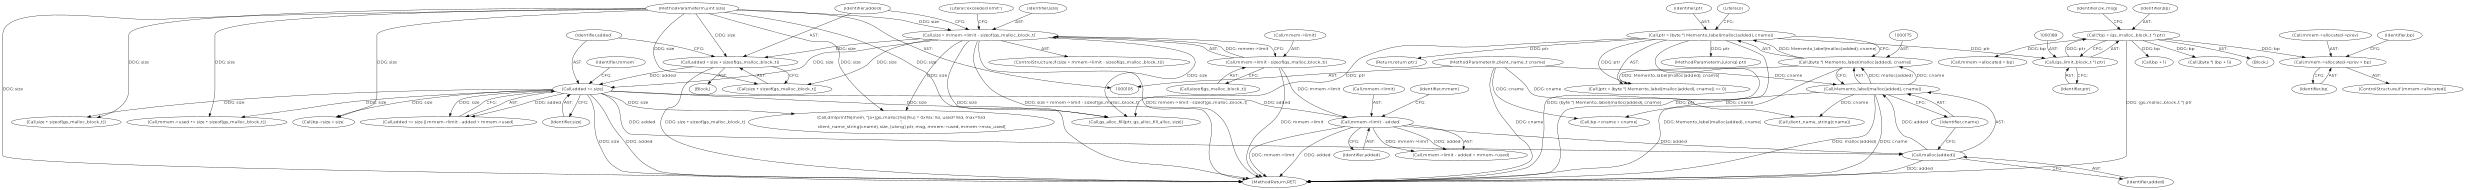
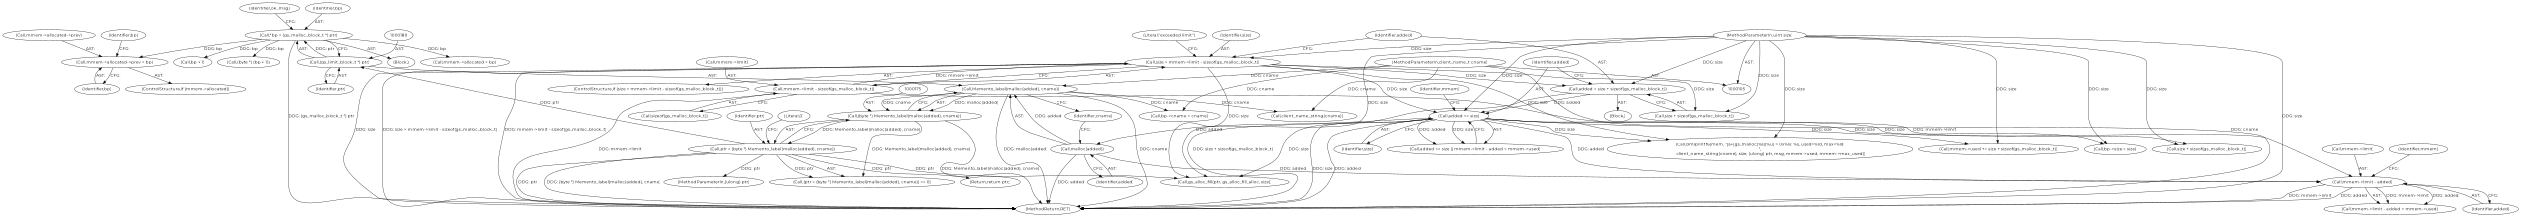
edge "(MethodParameterIn,uint size)" -> "(Call,added <= size)": added, label "DDG: size"
edge "(Identifier,cname)" -> "(Call,Memento_label(malloc(added), cname))": now "(Call,(gs_limit_block_t *) ptr)" -> "(Call,Memento_label(malloc(added), cname))"
edge "(Call,mmem->limit - added)" -> "(Call,malloc(added))": reversed
